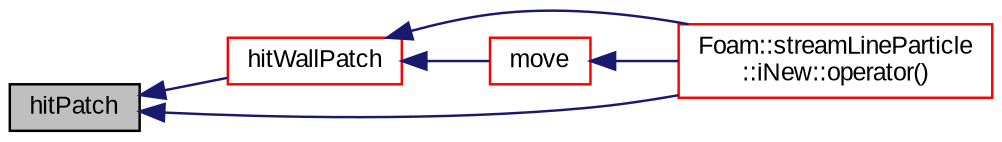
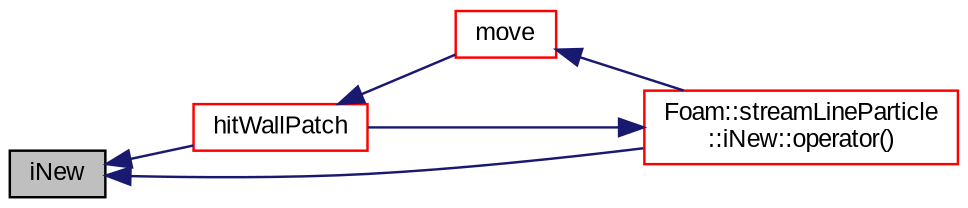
edge "Foam::streamLineParticle ::iNew::operator()" -> "hitWallPatch": reversed
node "hitPatch": label "hitPatch" -> "iNew"
